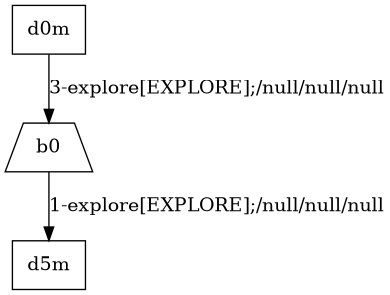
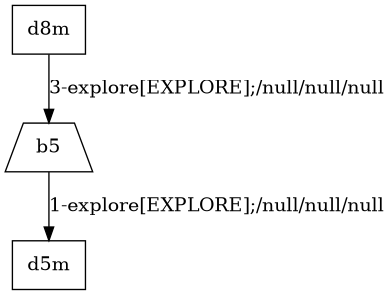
node "d0m": label "d0m" -> "d8m"
node "b0": label "b0" -> "b5"
